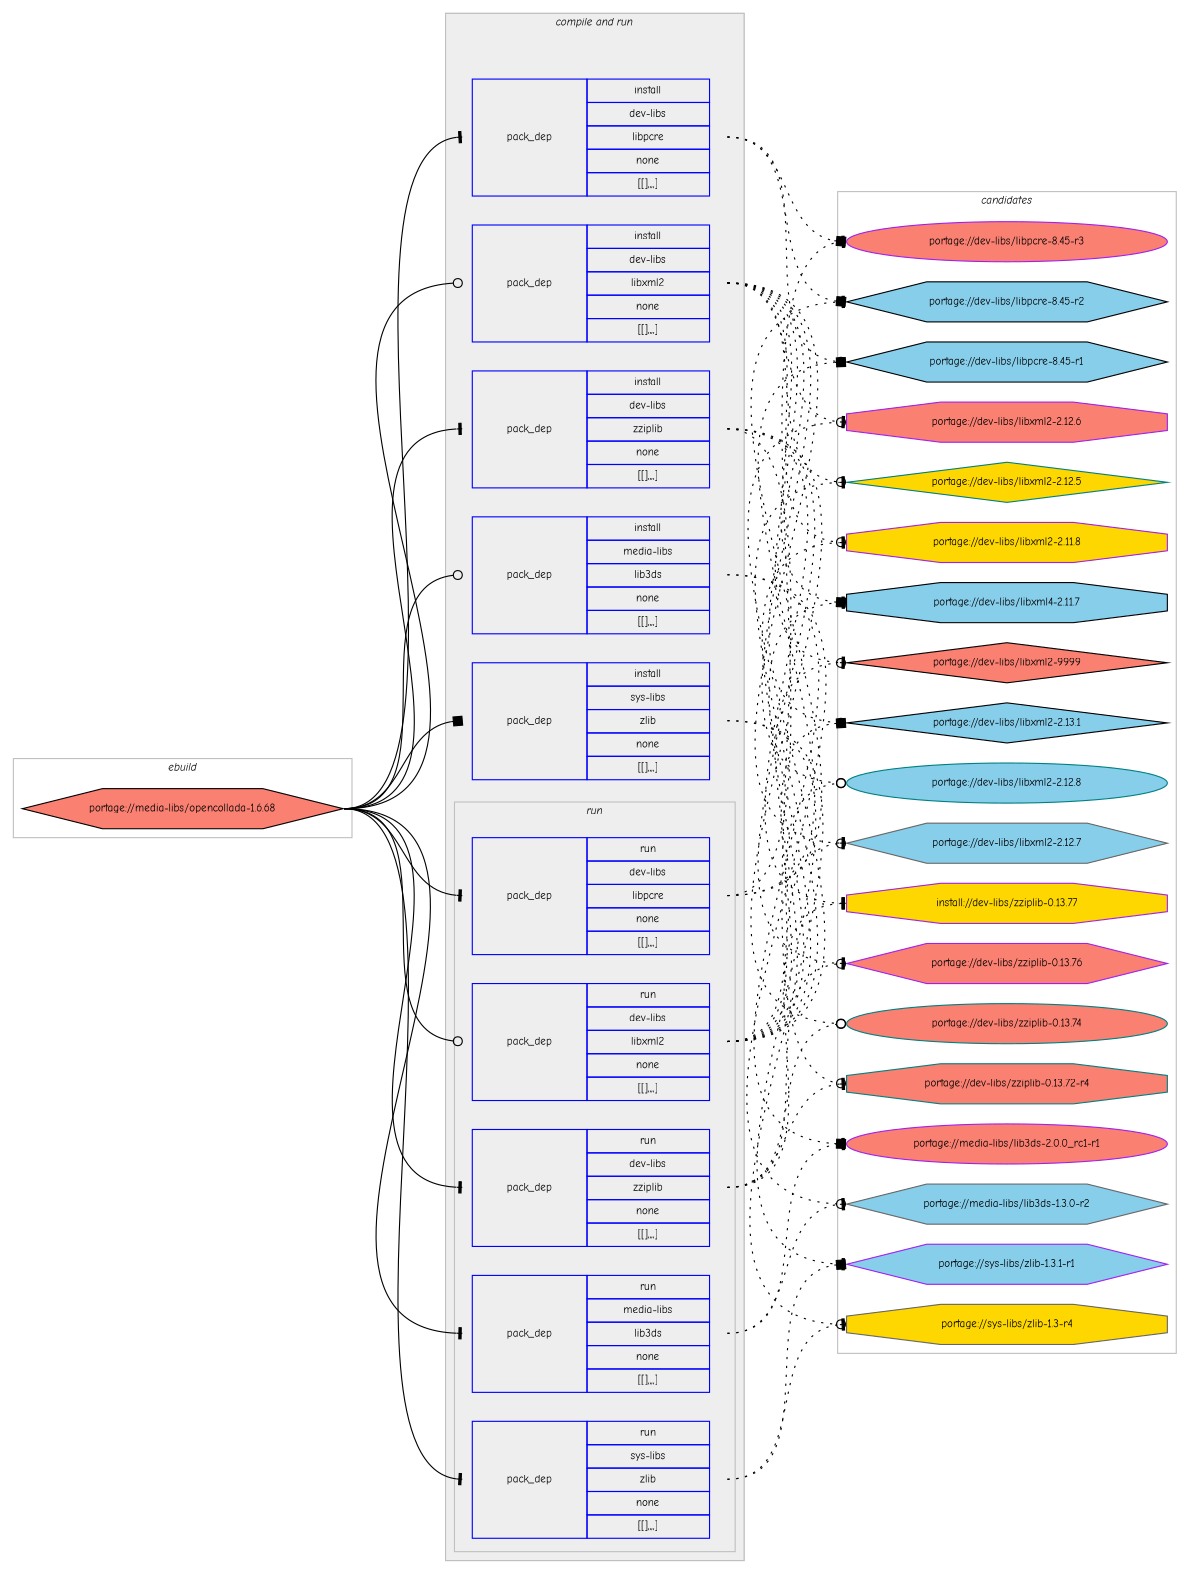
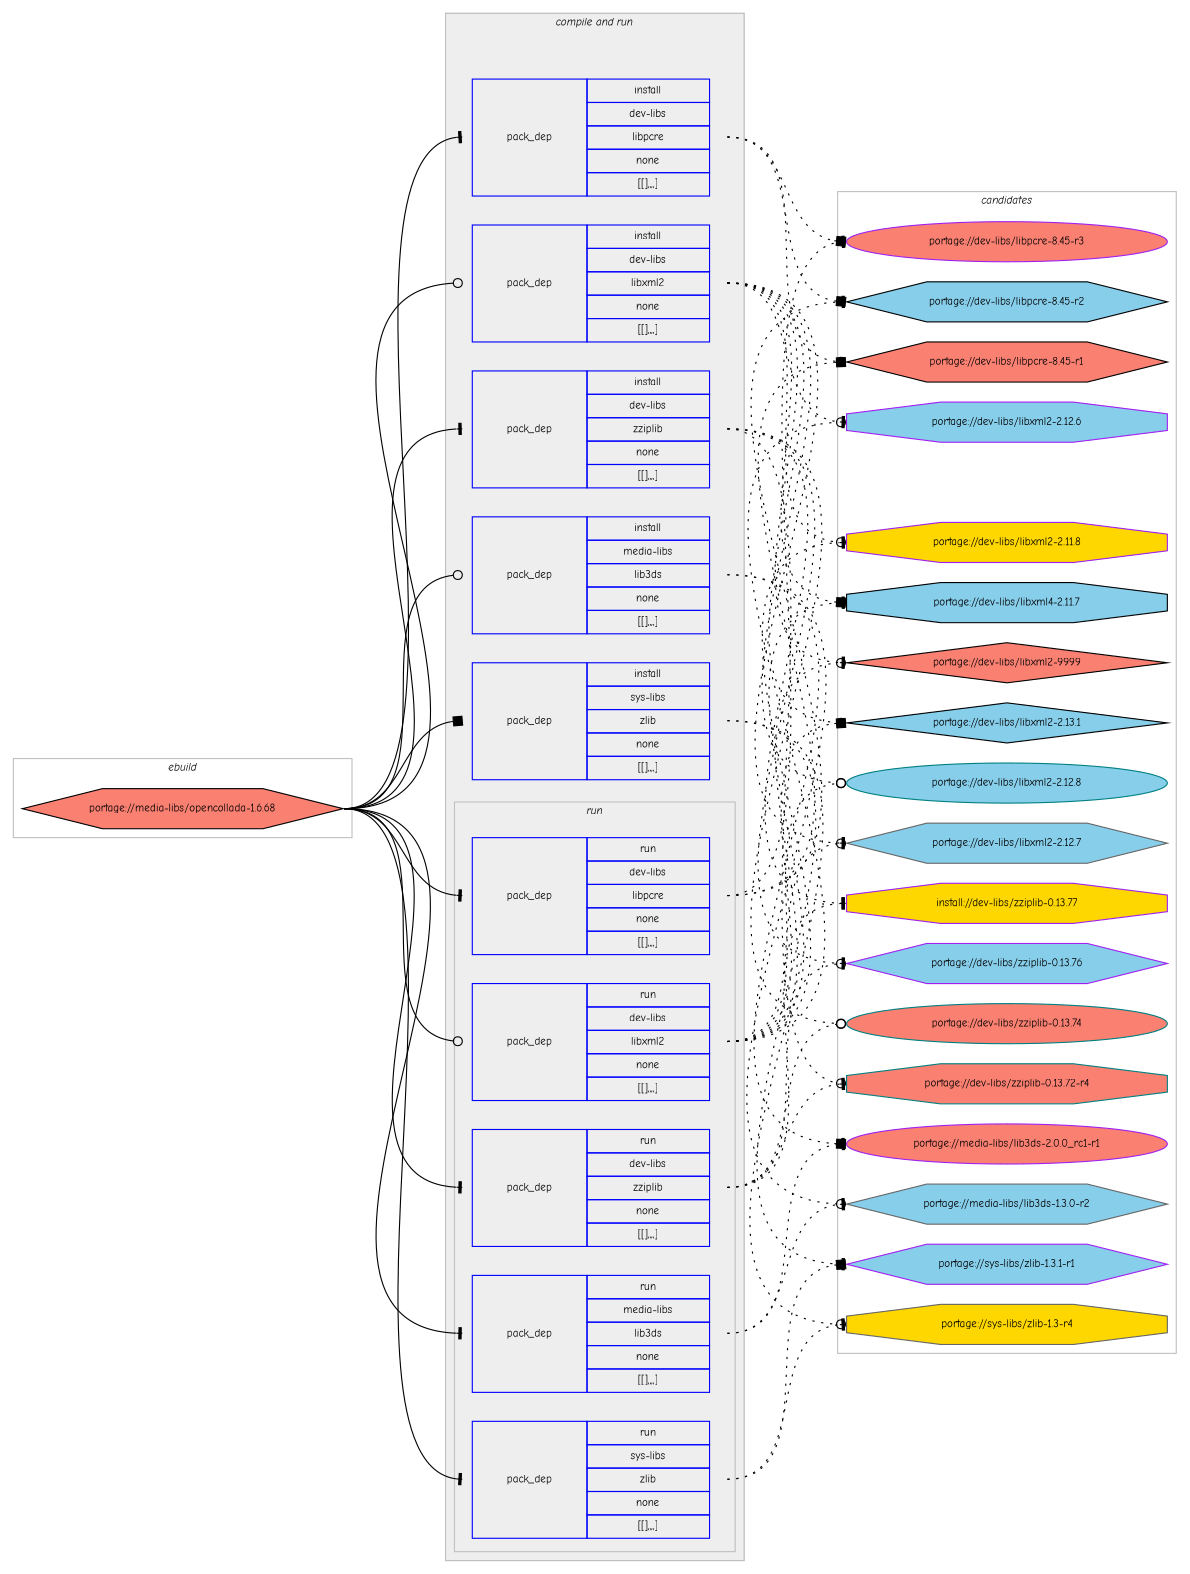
node "portage://dev-libs/libpcre-8.45-r1": fillcolor skyblue -> salmon
node "portage://dev-libs/libxml2-2.12.6": fillcolor salmon -> skyblue
node "portage://dev-libs/libxml2-2.12.5": removed
node "portage://dev-libs/zziplib-0.13.76": fillcolor salmon -> skyblue
